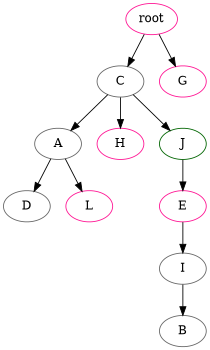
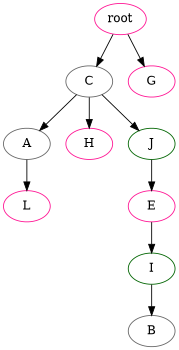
node "D": removed
node "I": color gray40 -> darkgreen
